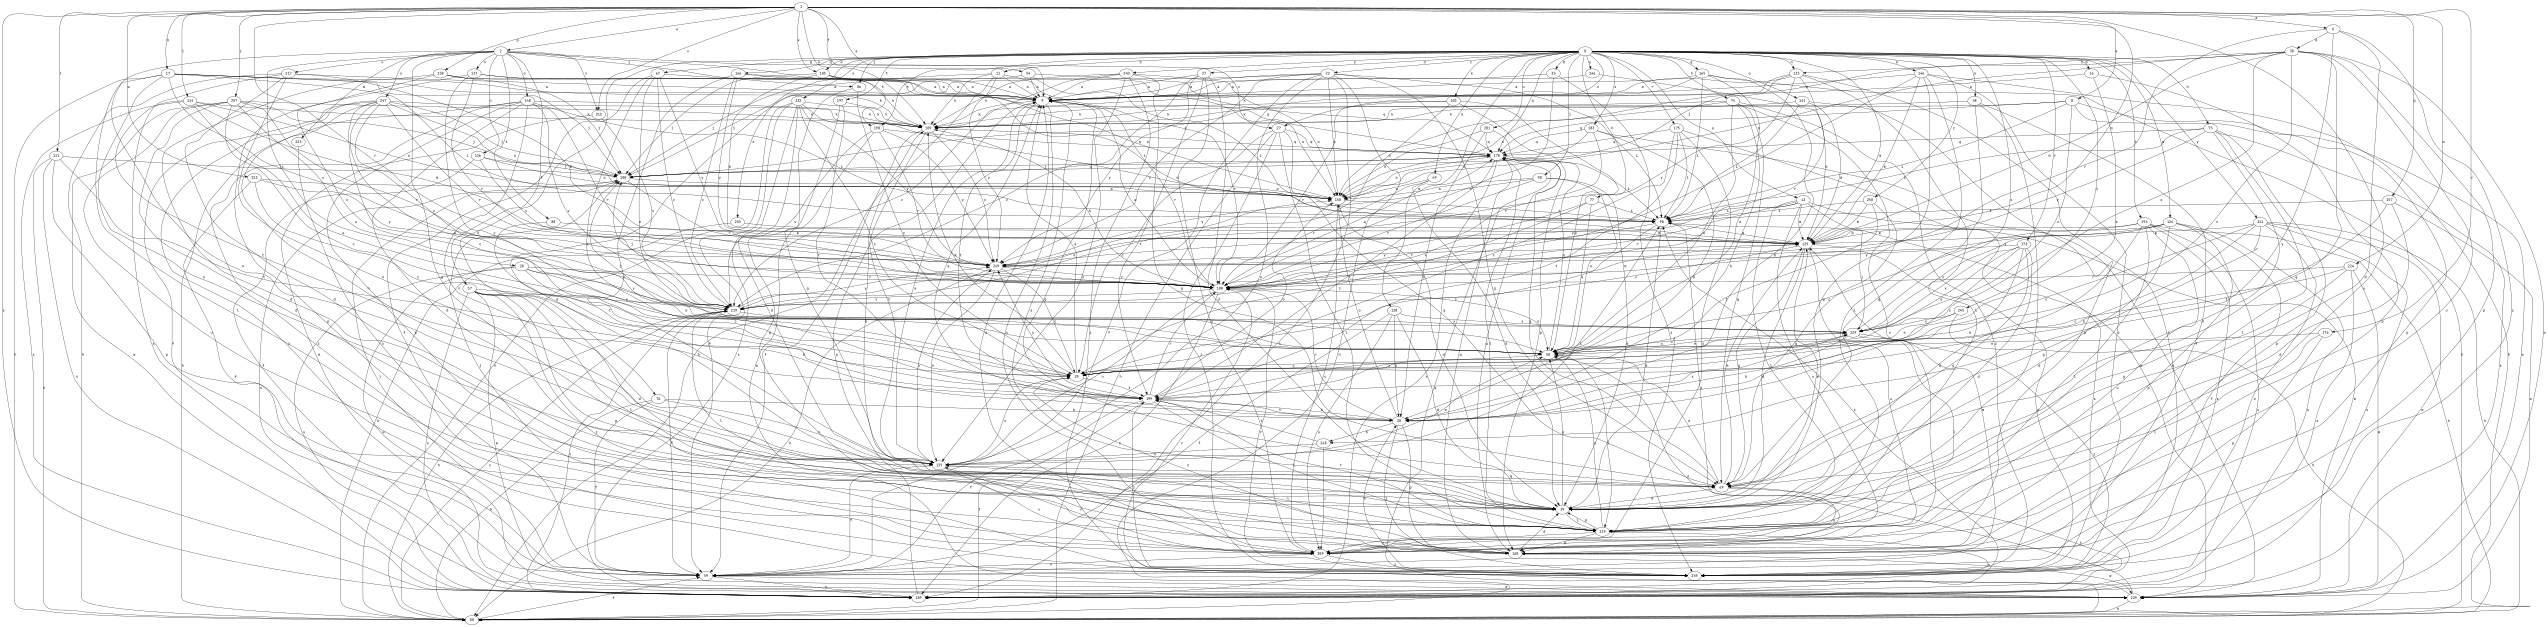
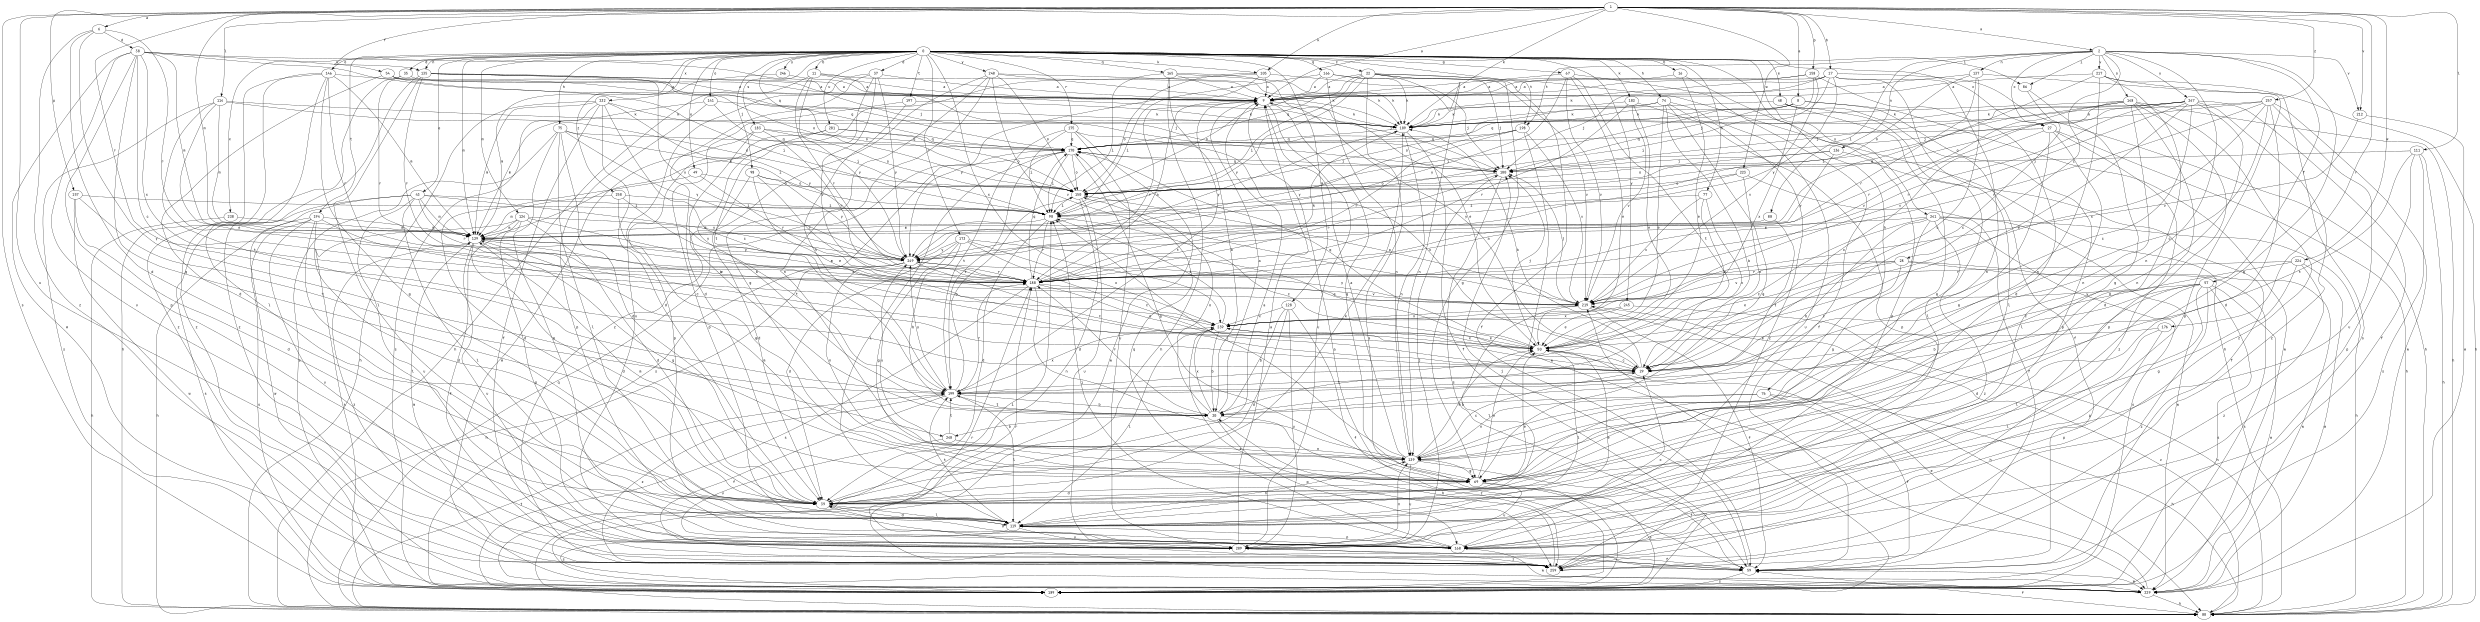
node "225": removed
edge "194" -> "259": removed, label "z"
